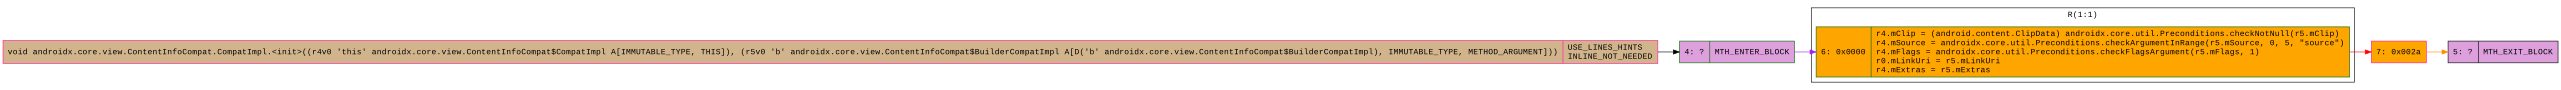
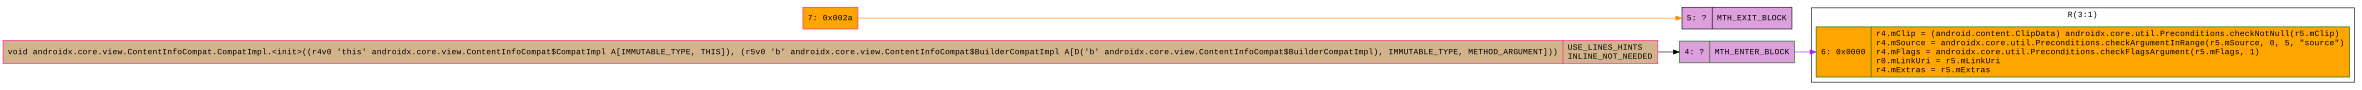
cluster "R(1:1)": label "R(1:1)" -> "R(3:1)"
edge "6: 0x0000" -> "7: 0x002a": removed
